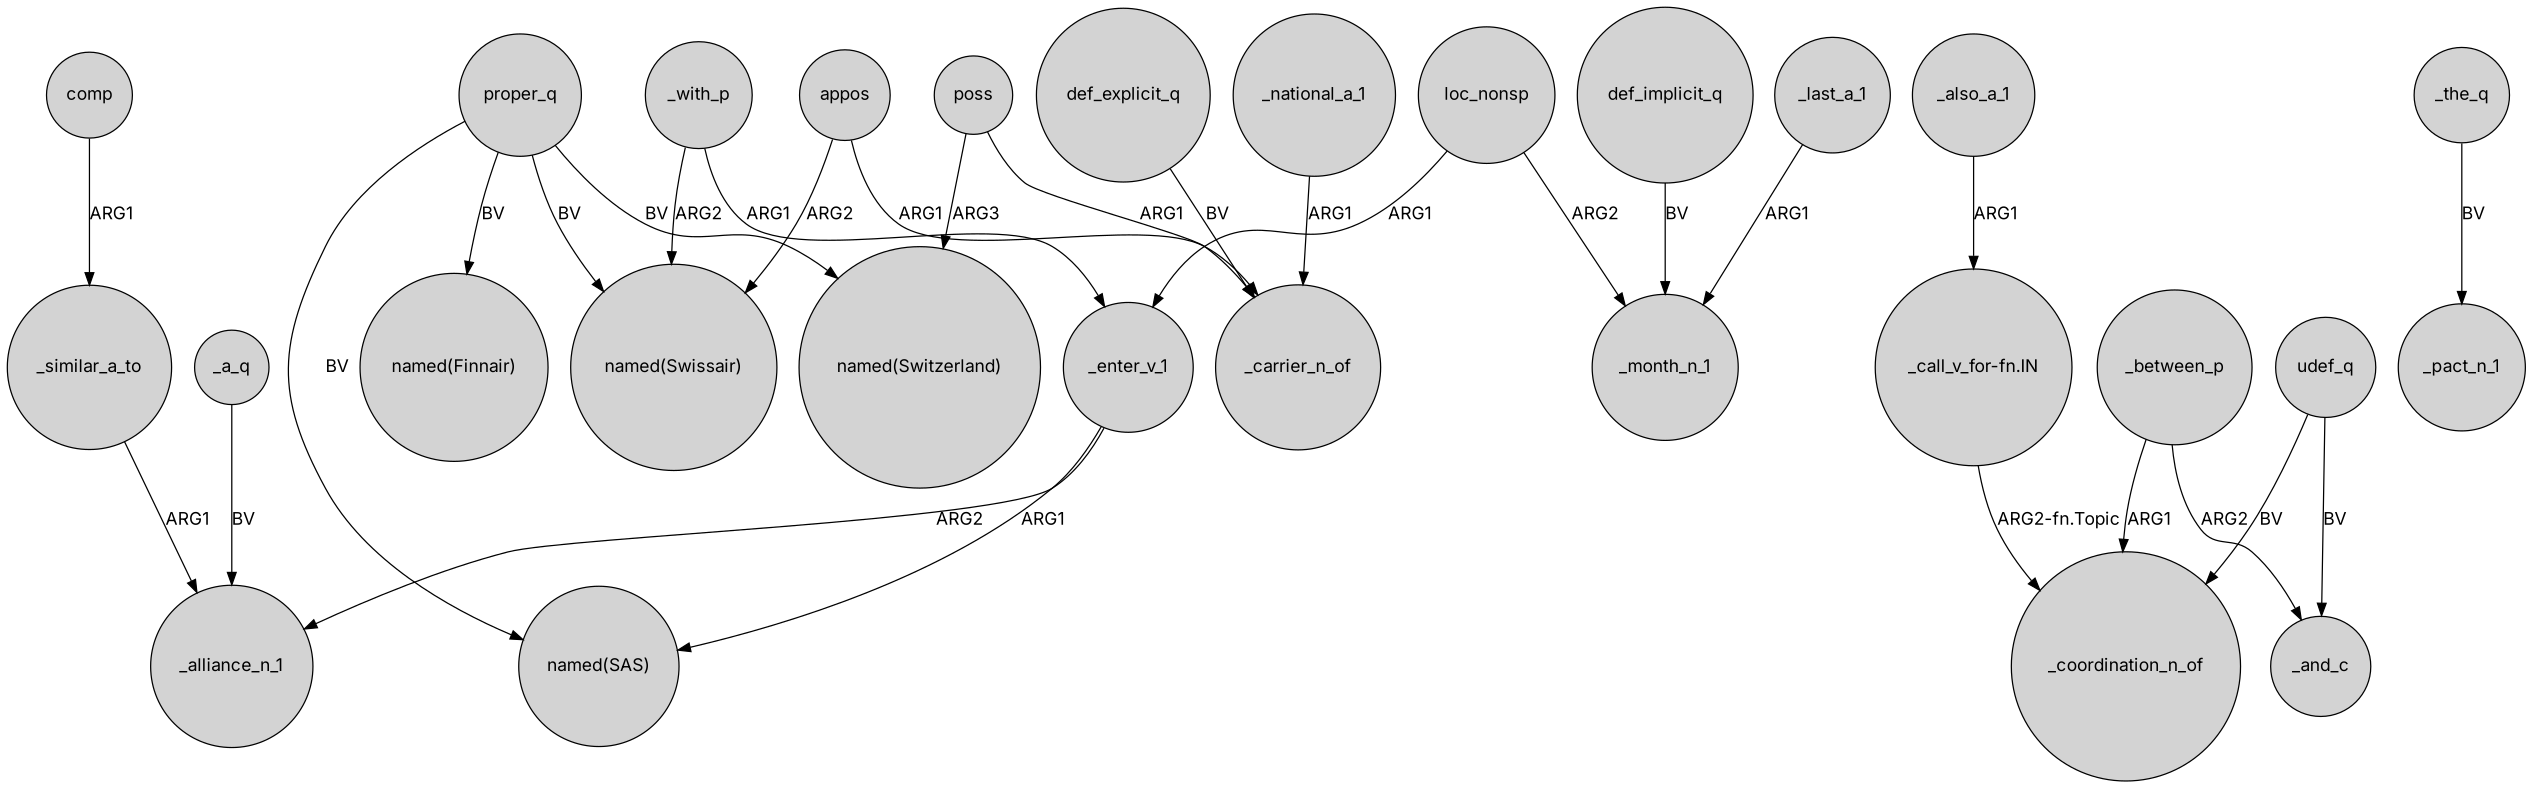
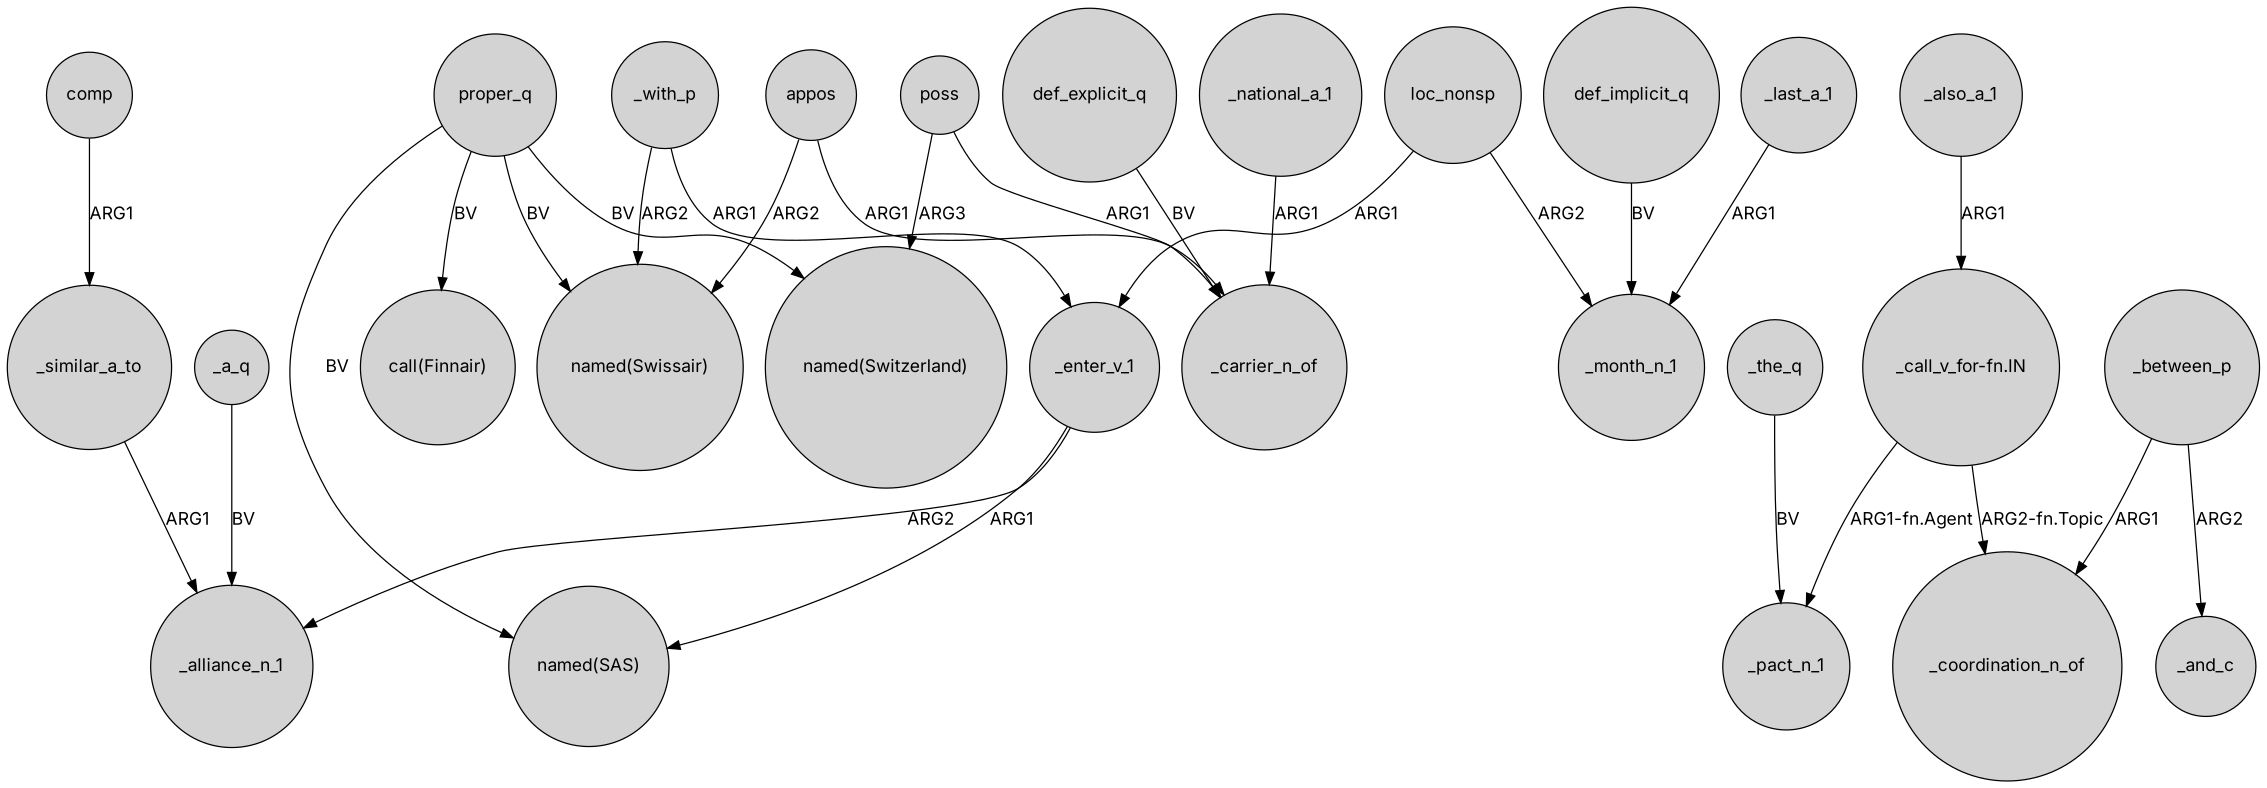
node "named(Finnair)": label "named(Finnair)" -> "call(Finnair)"
node "udef_q": removed
edge "_call_v_for-fn.IN" -> "_pact_n_1": added, label "ARG1-fn.Agent"
